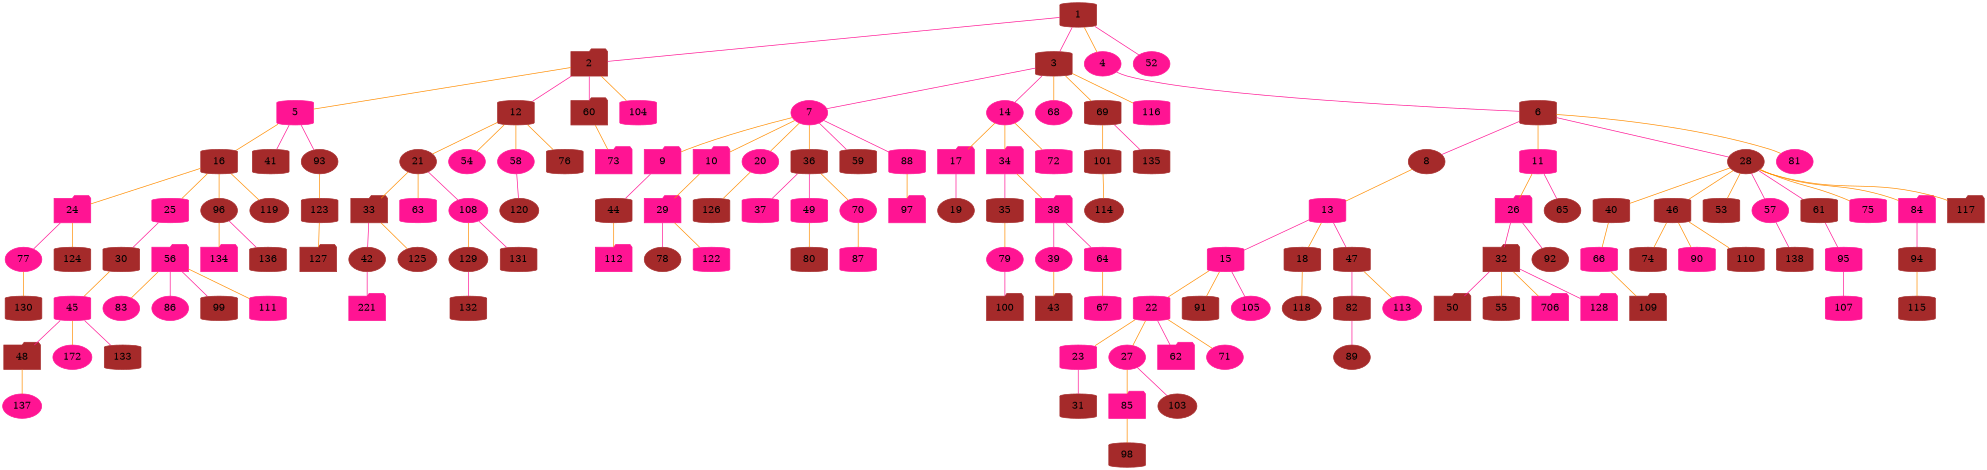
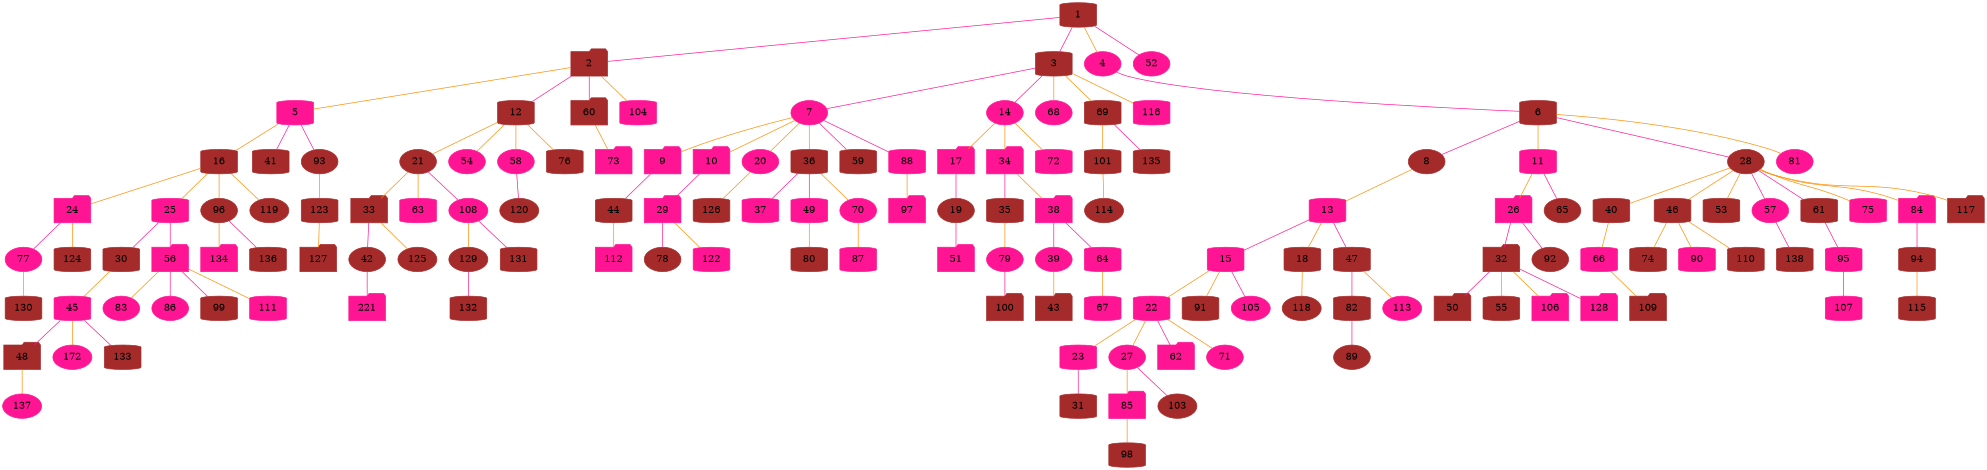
edge "10" -- "29": color darkorange -> deeppink
edge "25" -- "56": added
node "51": added
node "706": label "706" -> "106"
